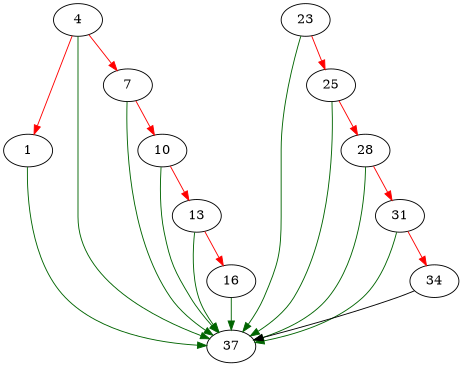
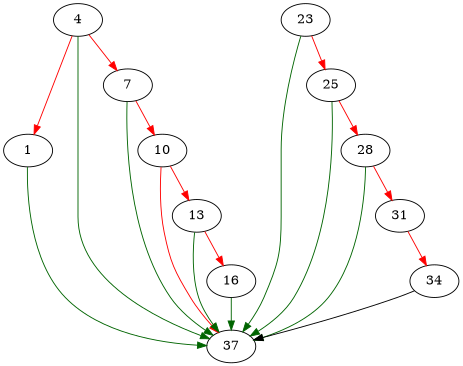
edge "10" -> "37": color darkgreen -> red
edge "31" -> "37": removed
